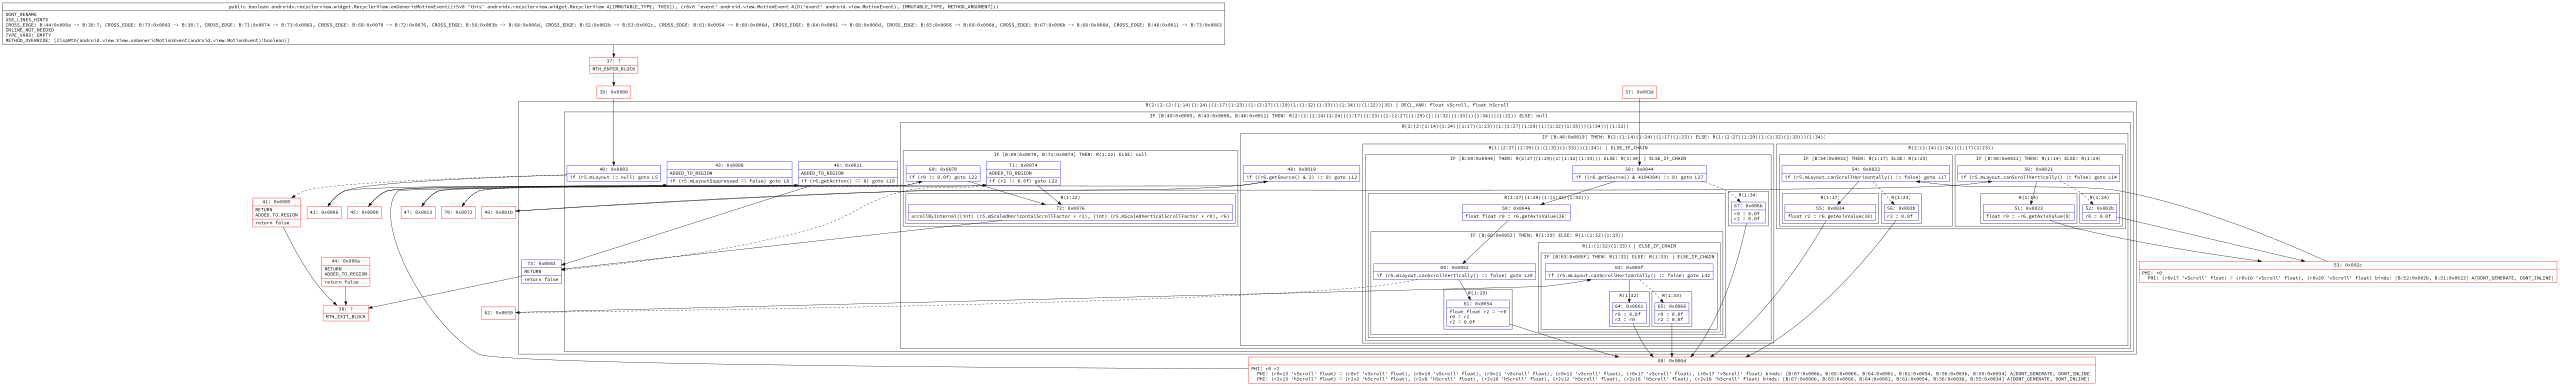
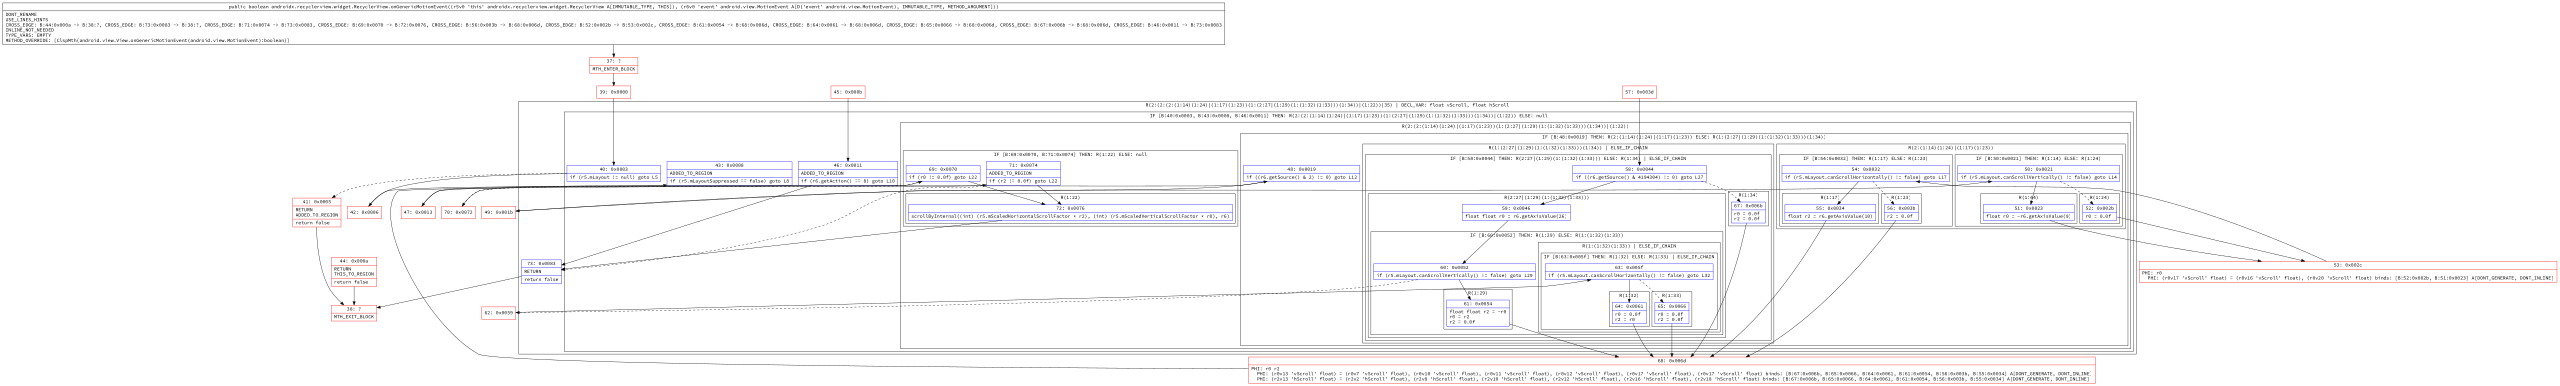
edge "43: 0x0008" -> "45: 0x000b": removed
cluster "R(1:14)": label "R(1:14)" -> "R(1:64)"
node "44: 0x000a": text "ADDED_TO_REGION" -> "THIS_TO_REGION"
